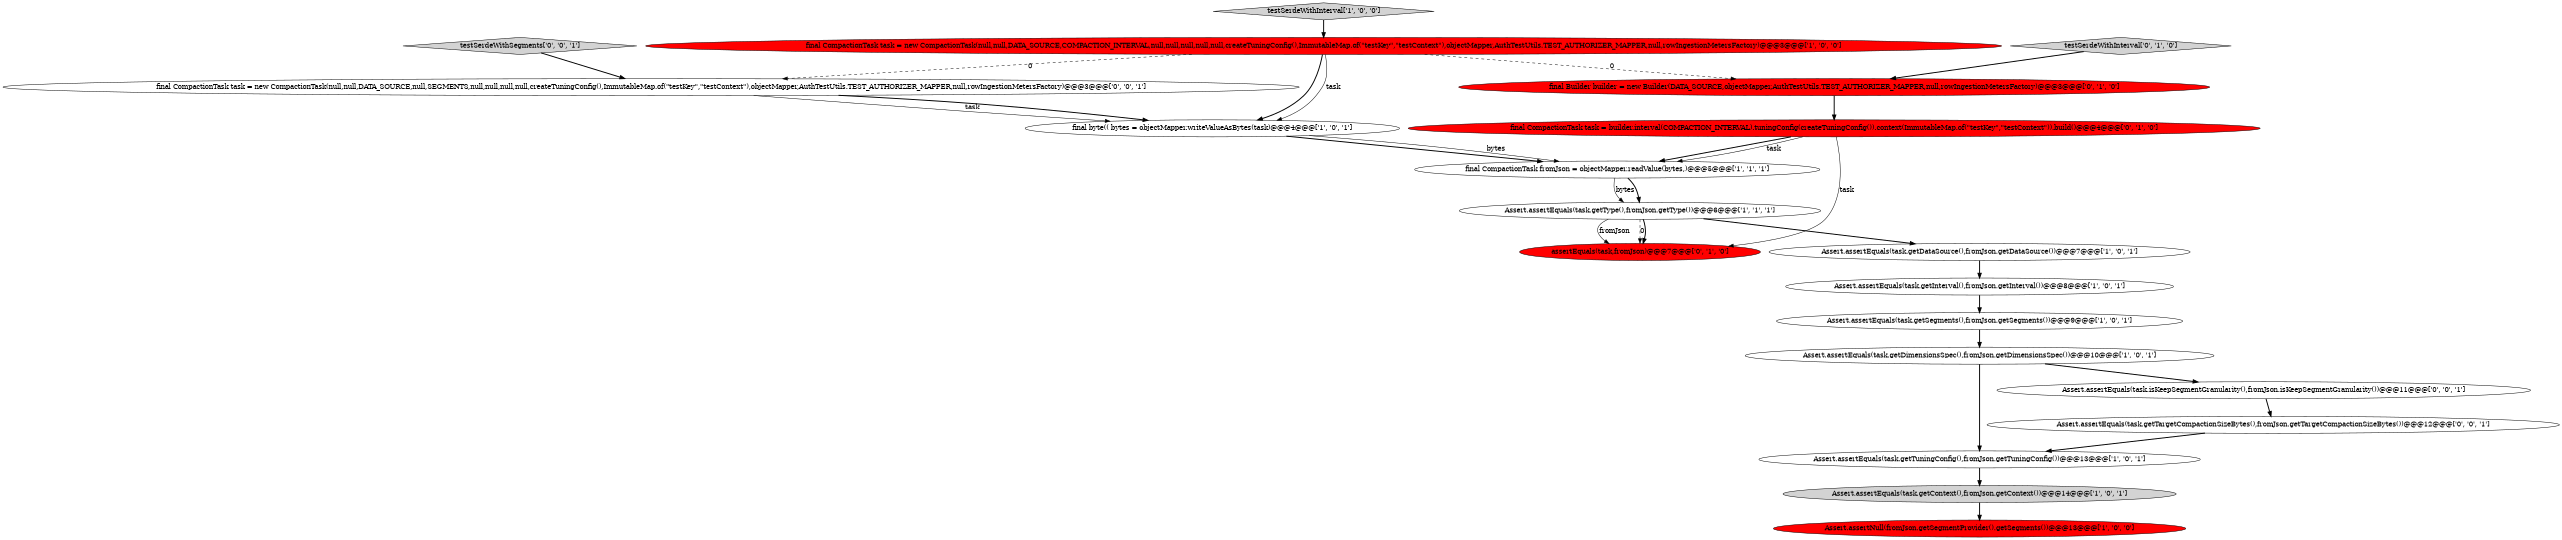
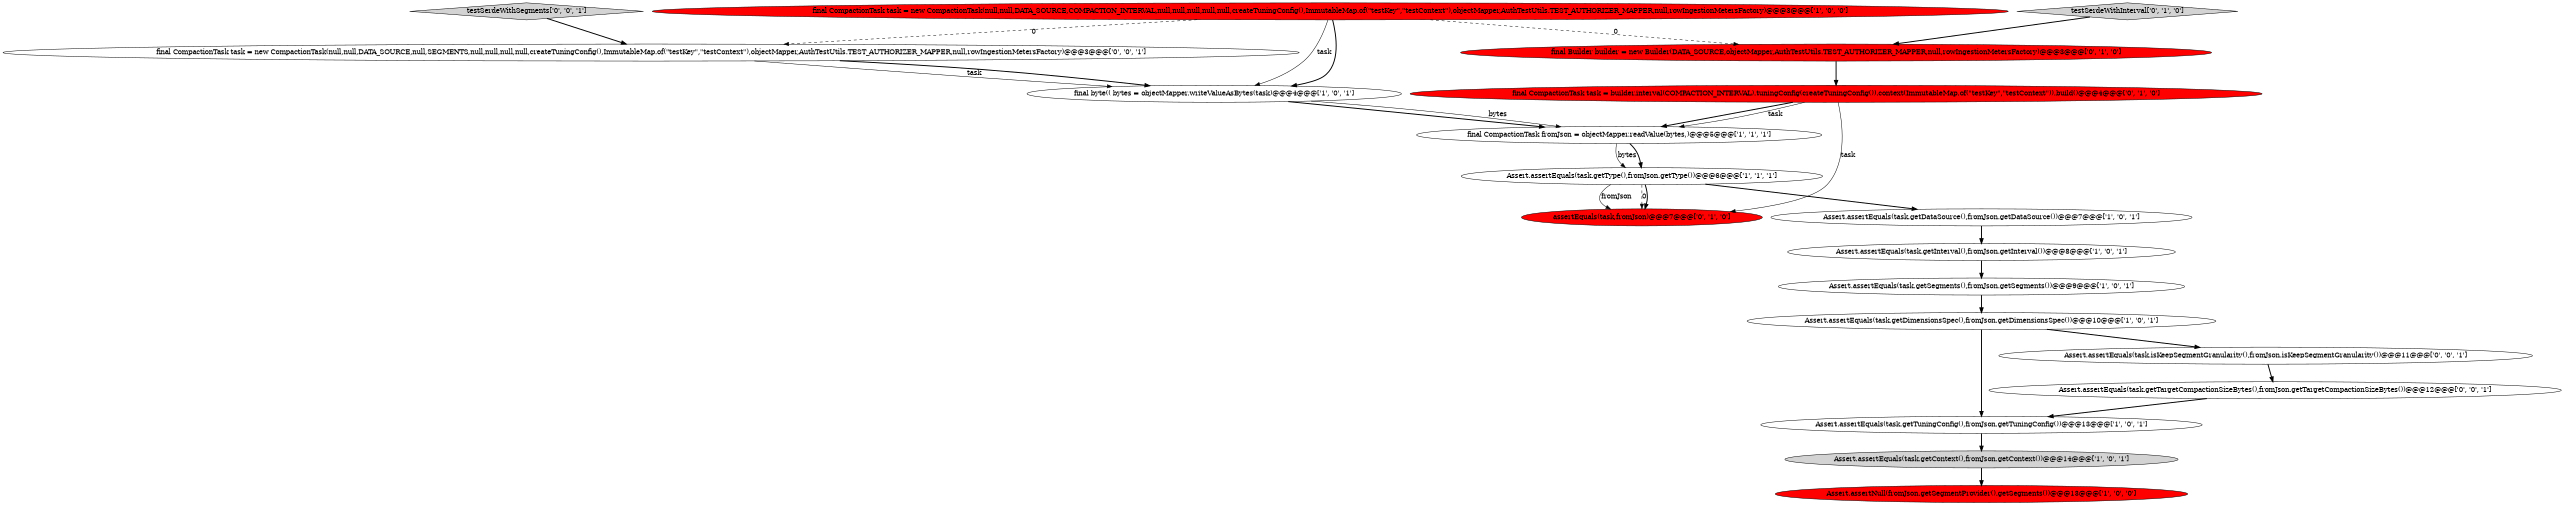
node "testSerdeWithInterval['1', '0', '0']": removed
